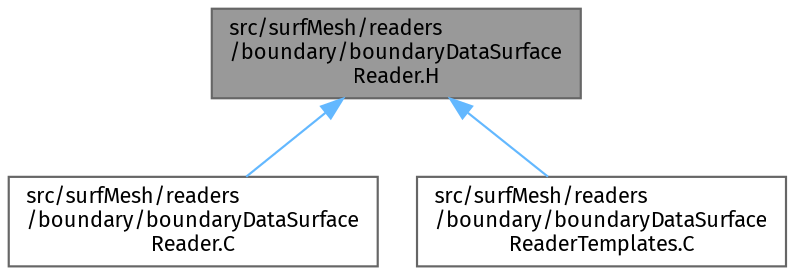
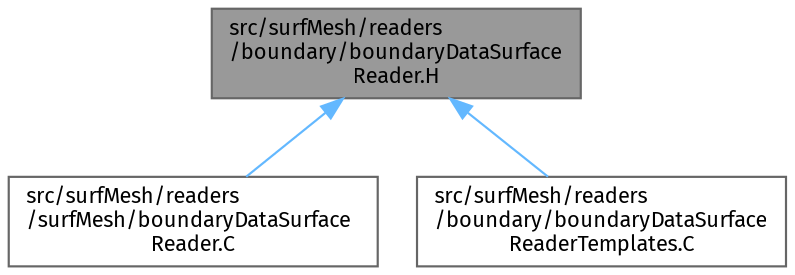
node "src/surfMesh/readers /boundary/boundaryDataSurface Reader.C": label "src/surfMesh/readers /boundary/boundaryDataSurface Reader.C" -> "src/surfMesh/readers /surfMesh/boundaryDataSurface Reader.C"
